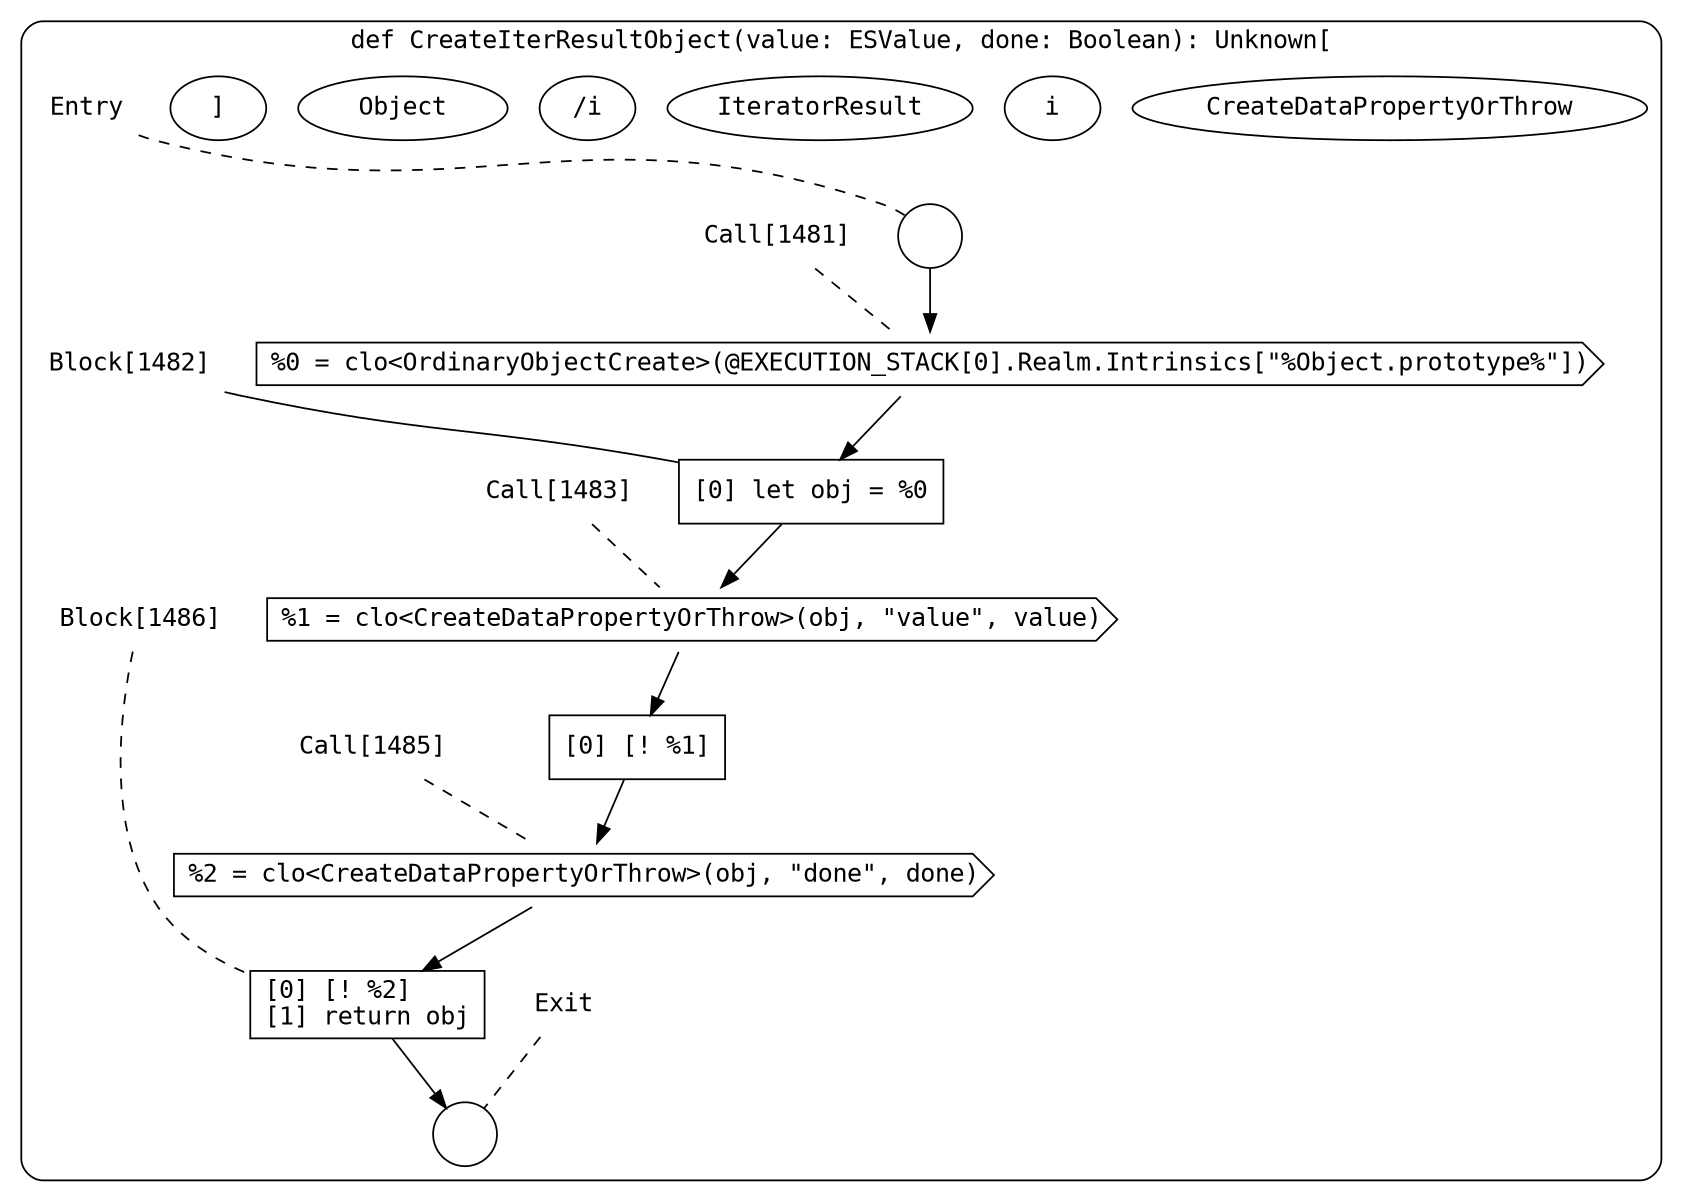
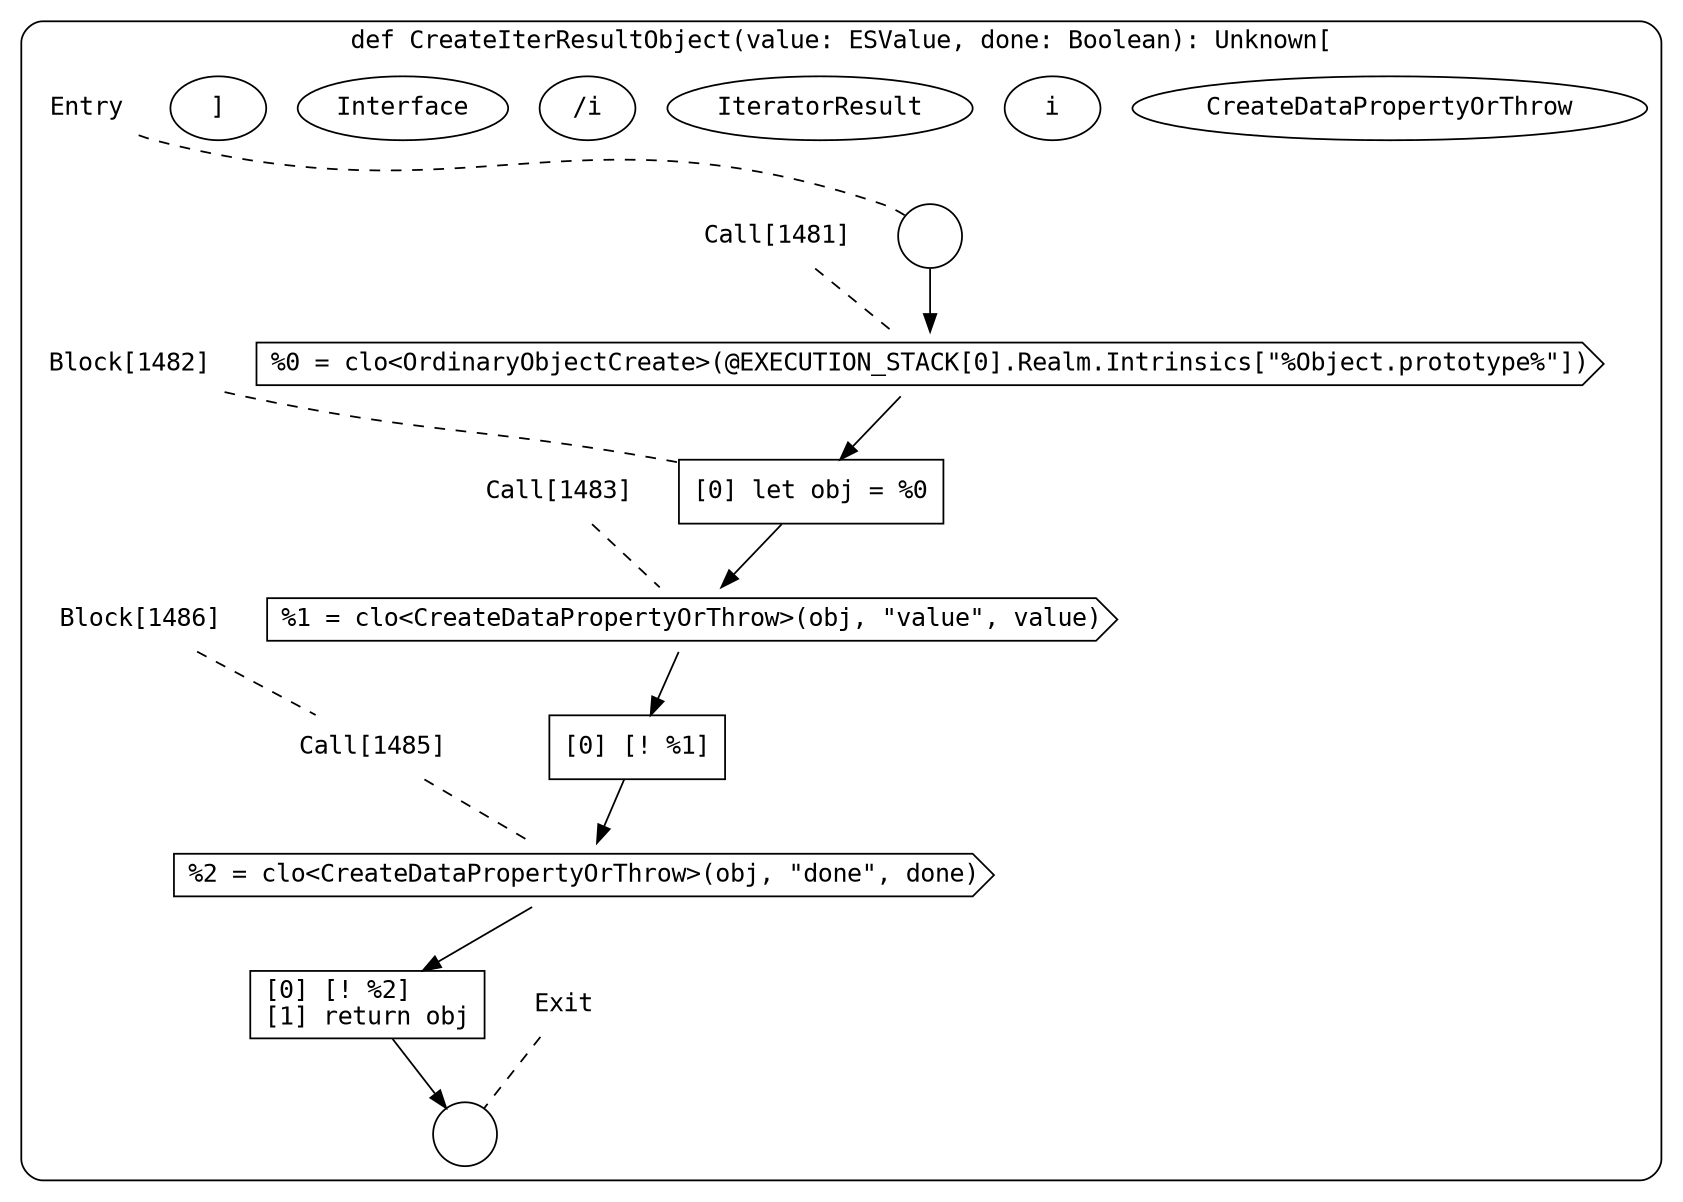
node "Object": label "Object" -> "Interface"
edge "Block[1482]" -- "[0] let obj = %0": style solid -> dashed
edge "Block[1486]" -- "[0] [! %2]": now "Block[1486]" -- "Call[1485]"
